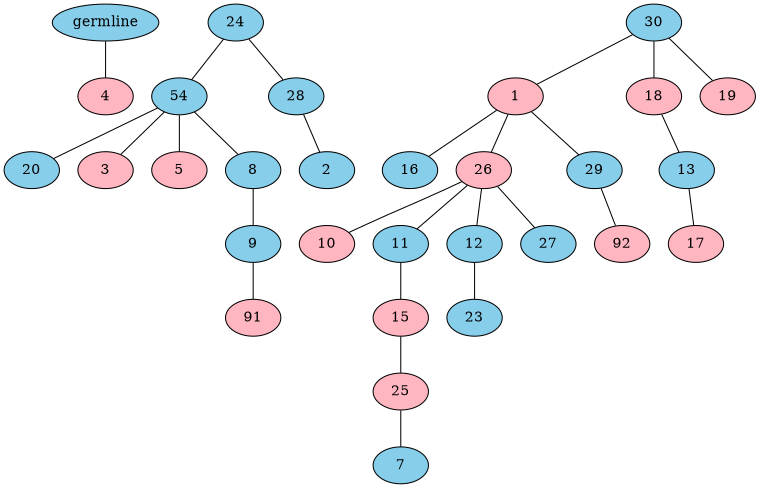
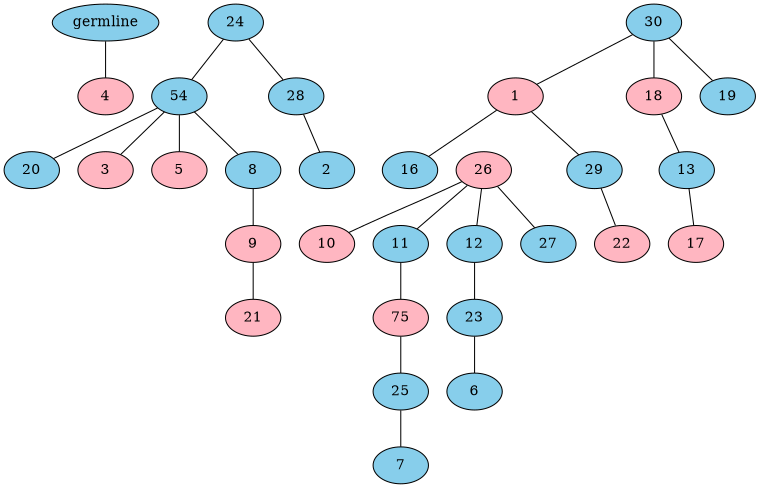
node "19": fillcolor lightpink -> skyblue
edge "1" -- "26": removed
node "9": fillcolor skyblue -> lightpink
node "92": label "92" -> "22"
node "91": label "91" -> "21"
node "15": label "15" -> "75"
node "25": fillcolor lightpink -> skyblue
node "6": added
